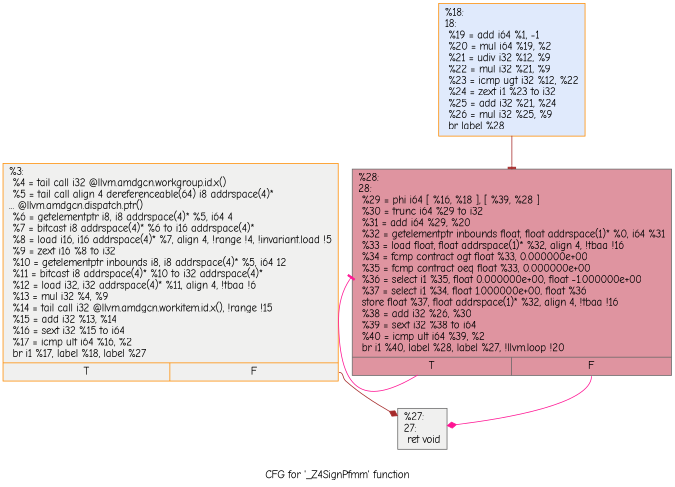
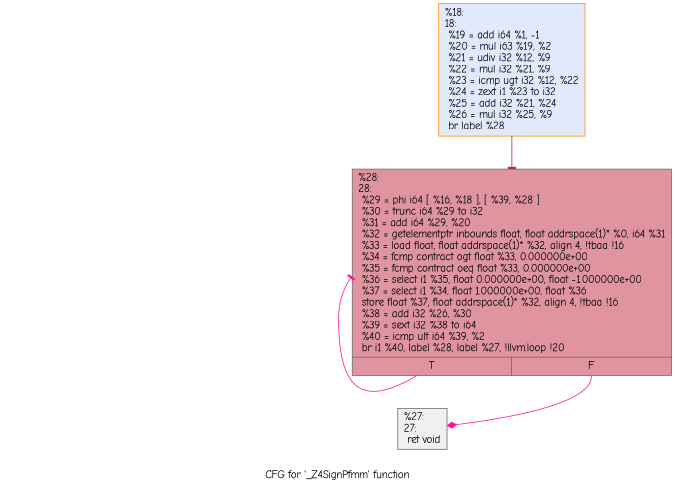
node "%18:": text "%20 = mul i64 %19, %2" -> "%20 = mul i63 %19, %2"
node "%3:": removed
